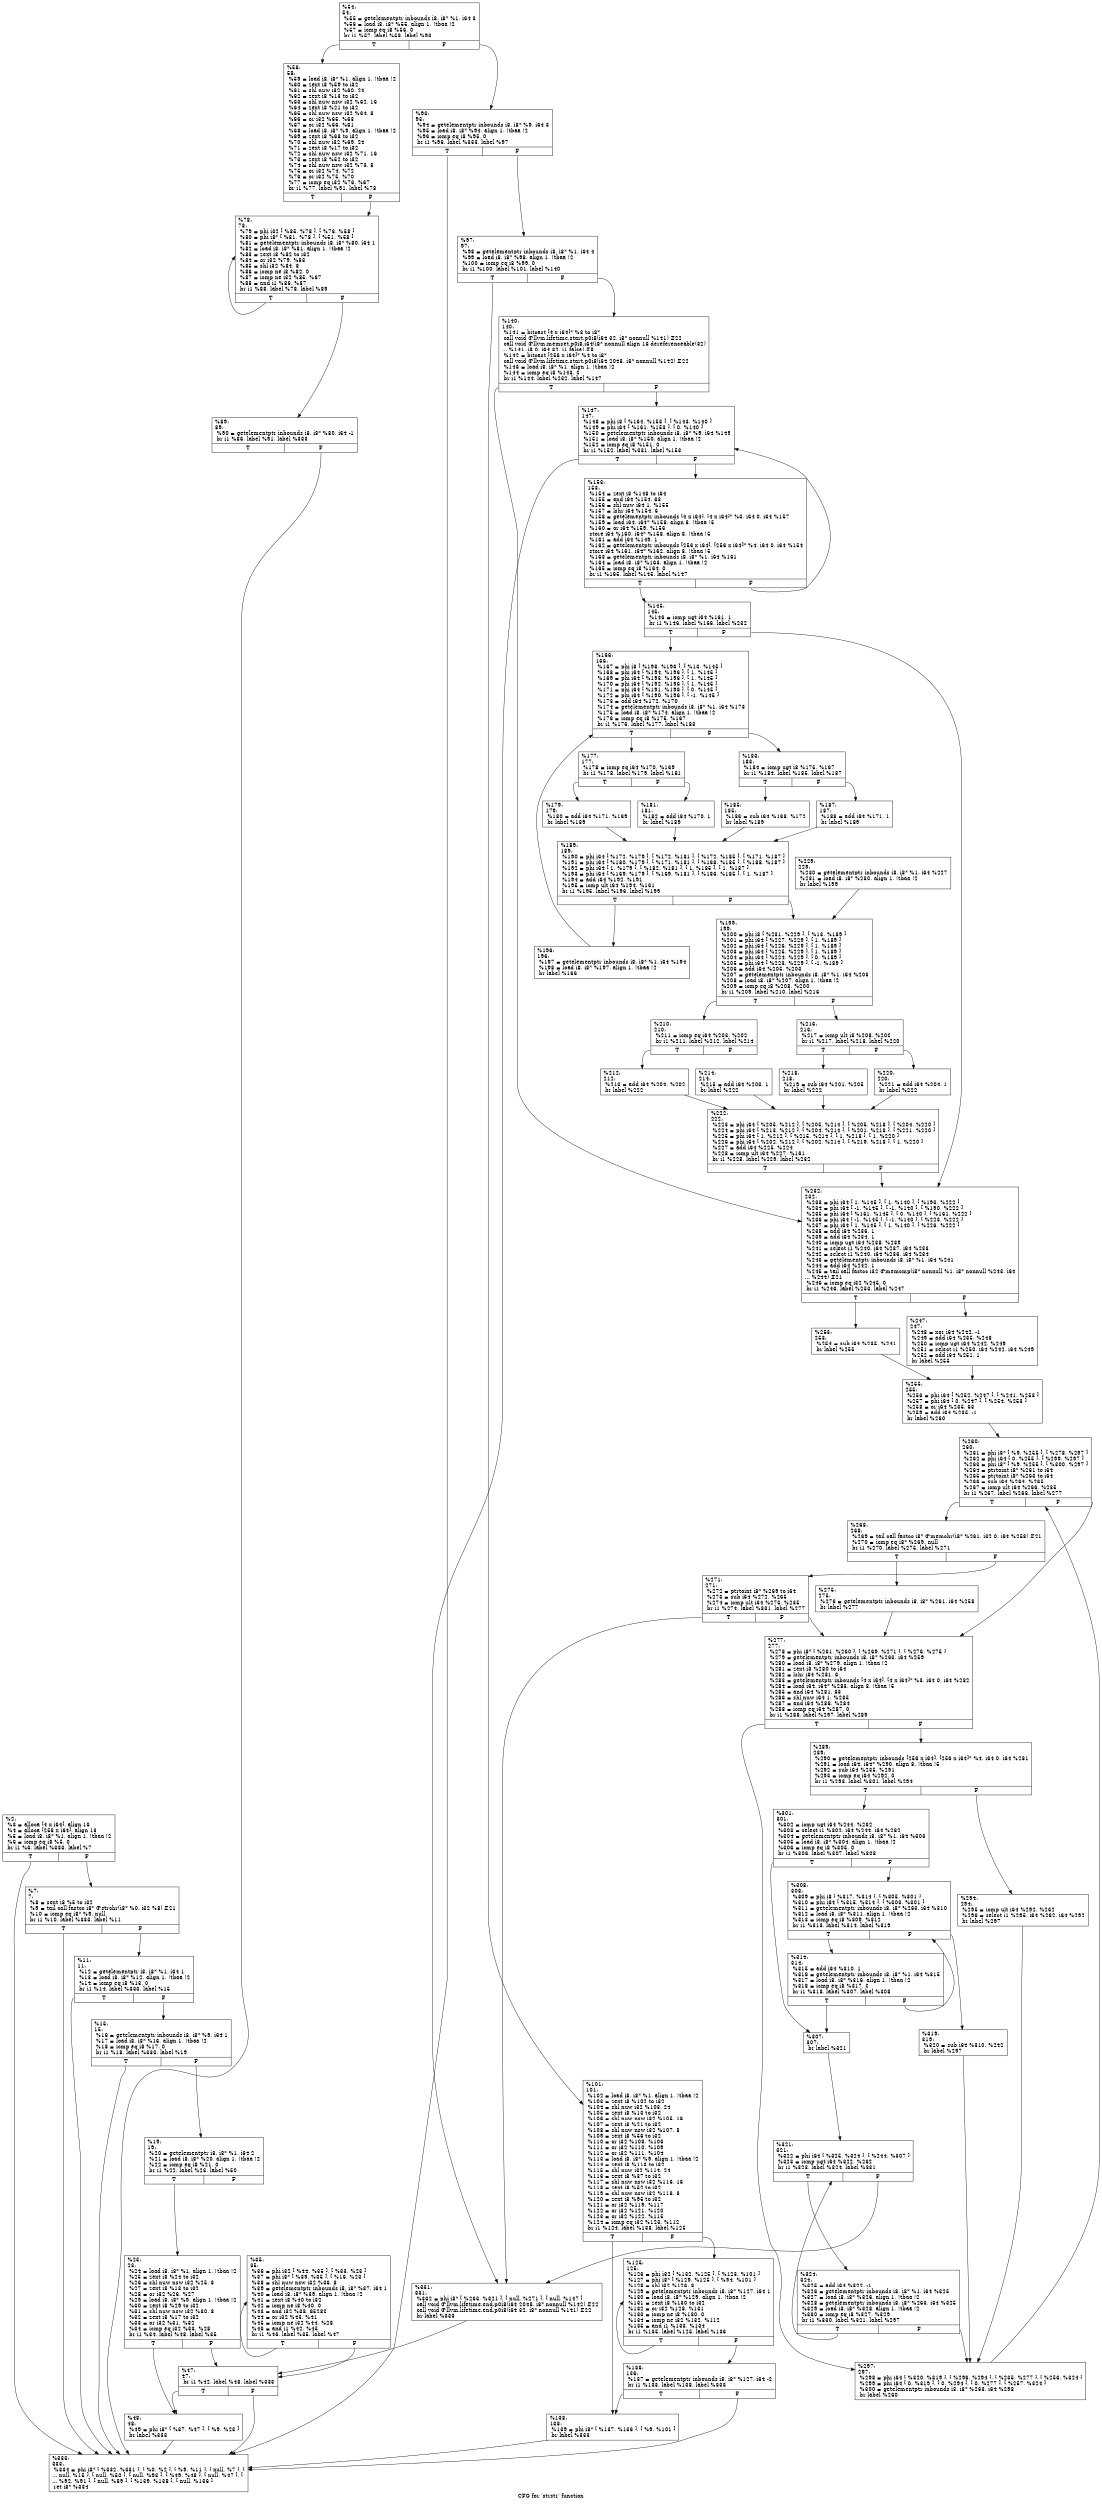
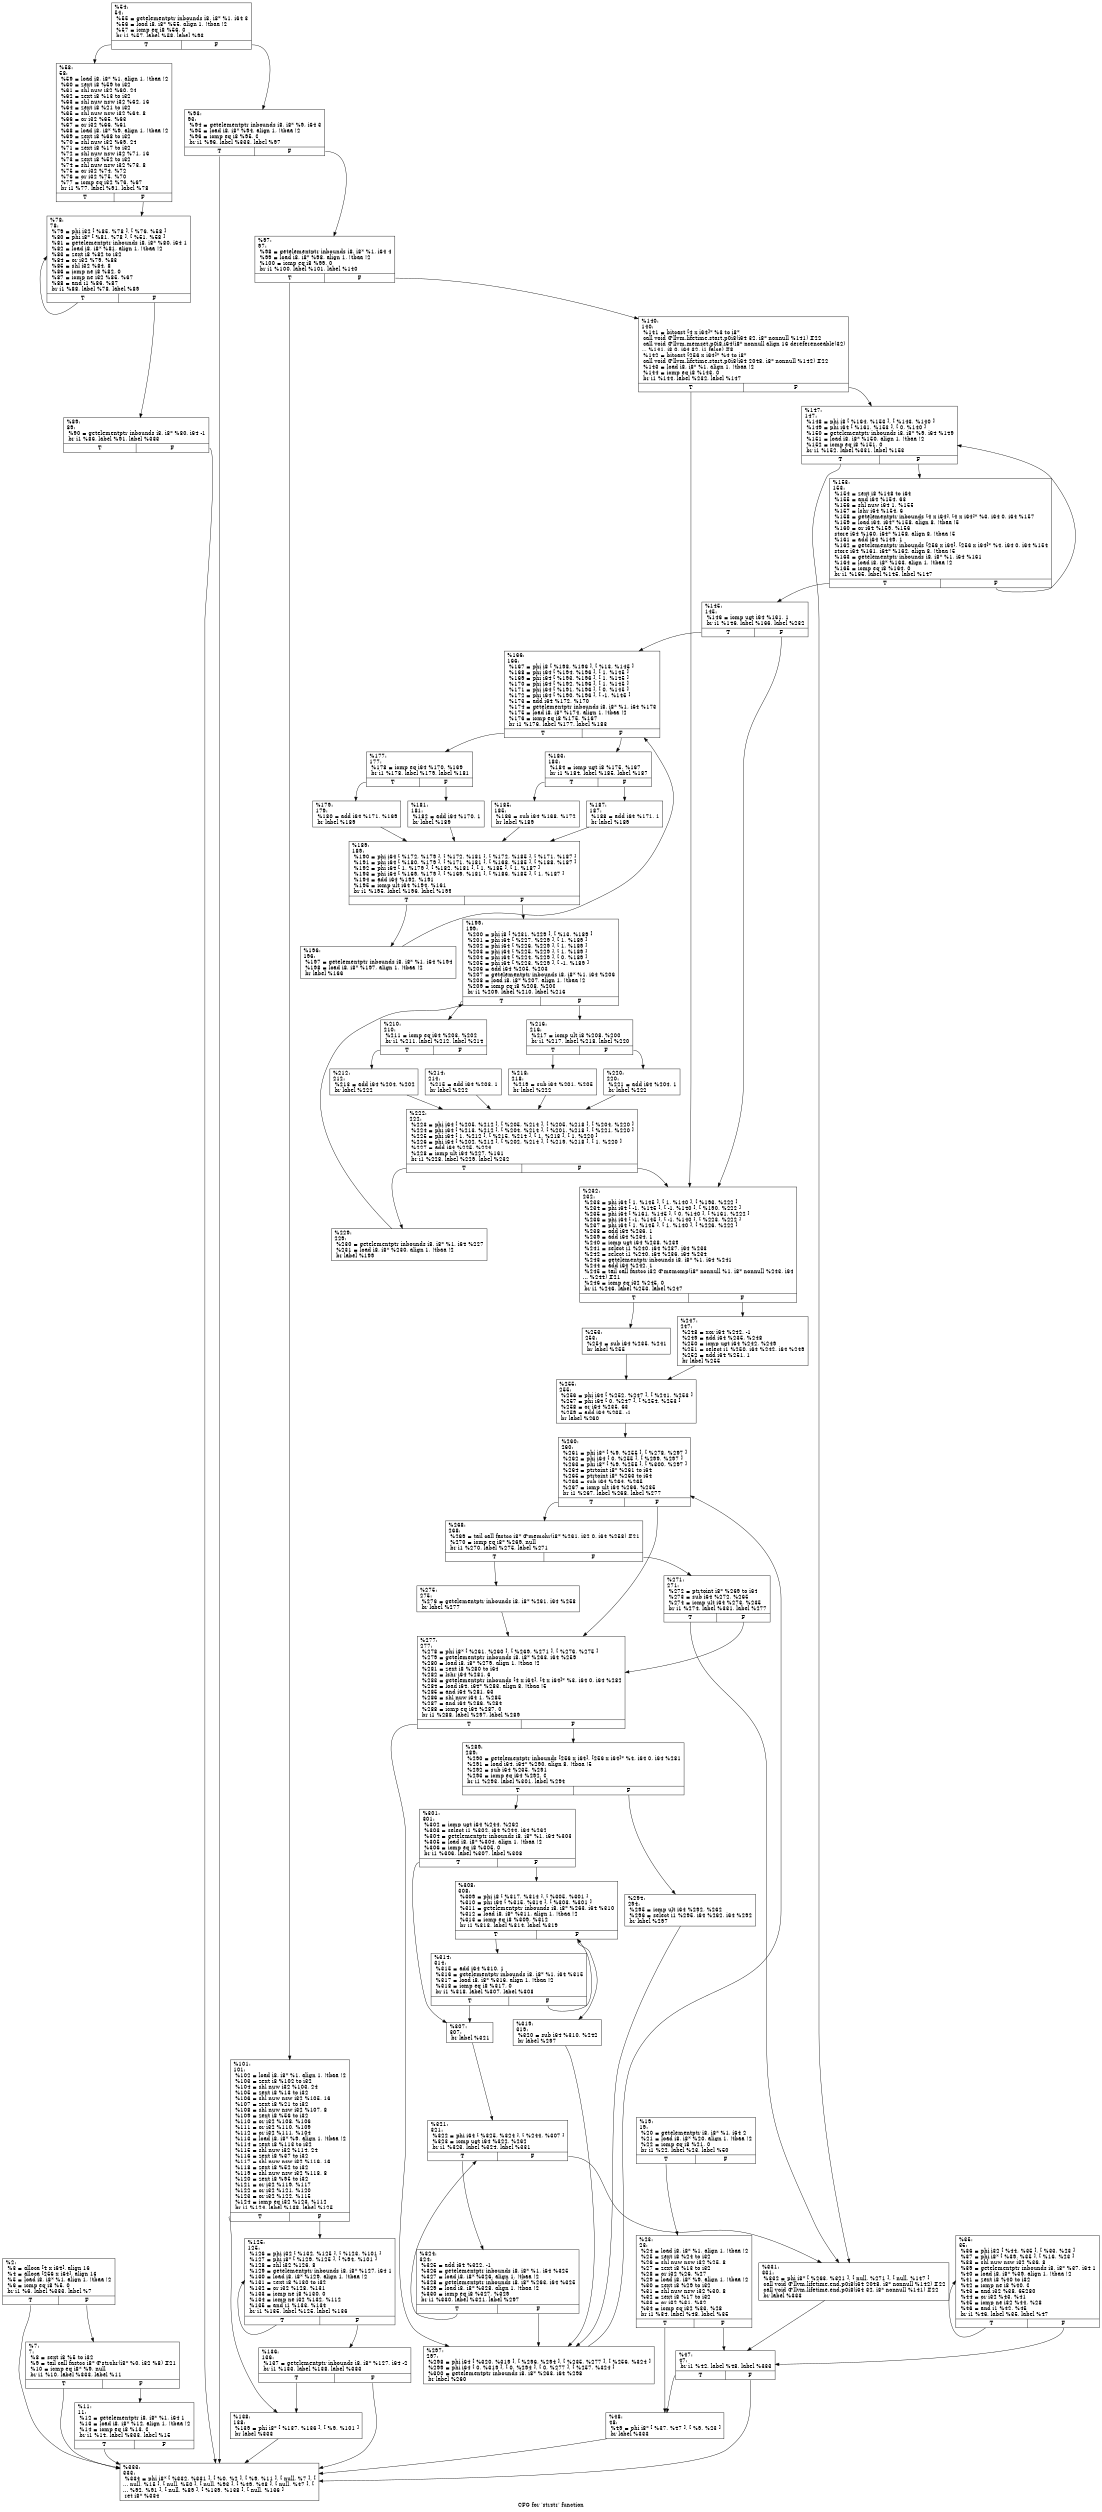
edge "%222:" -> "%229:": added
node "%15:": removed
